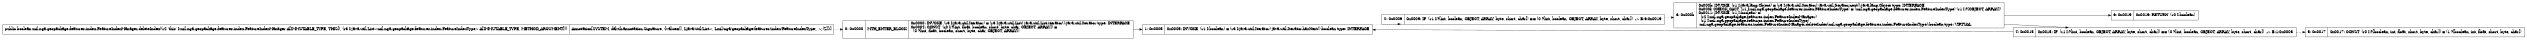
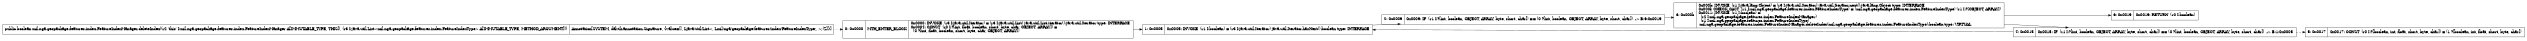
edge "2: 0x0009" -> "3: 0x000b": style dotted -> solid
edge "1: 0x0005" -> "2: 0x0009": style dotted -> solid
